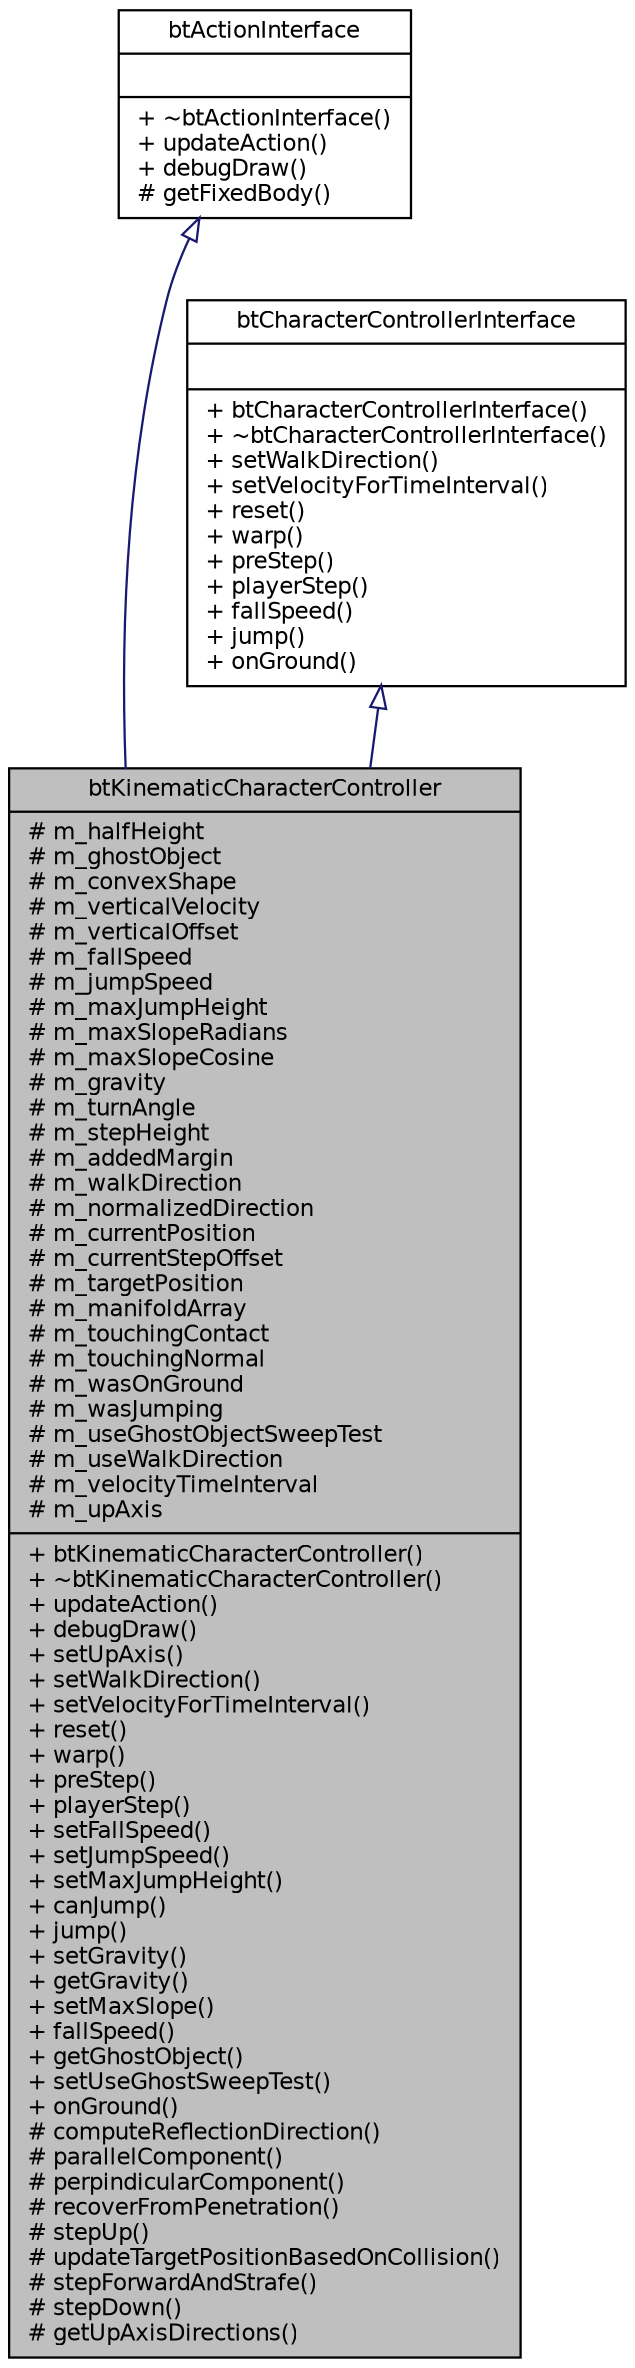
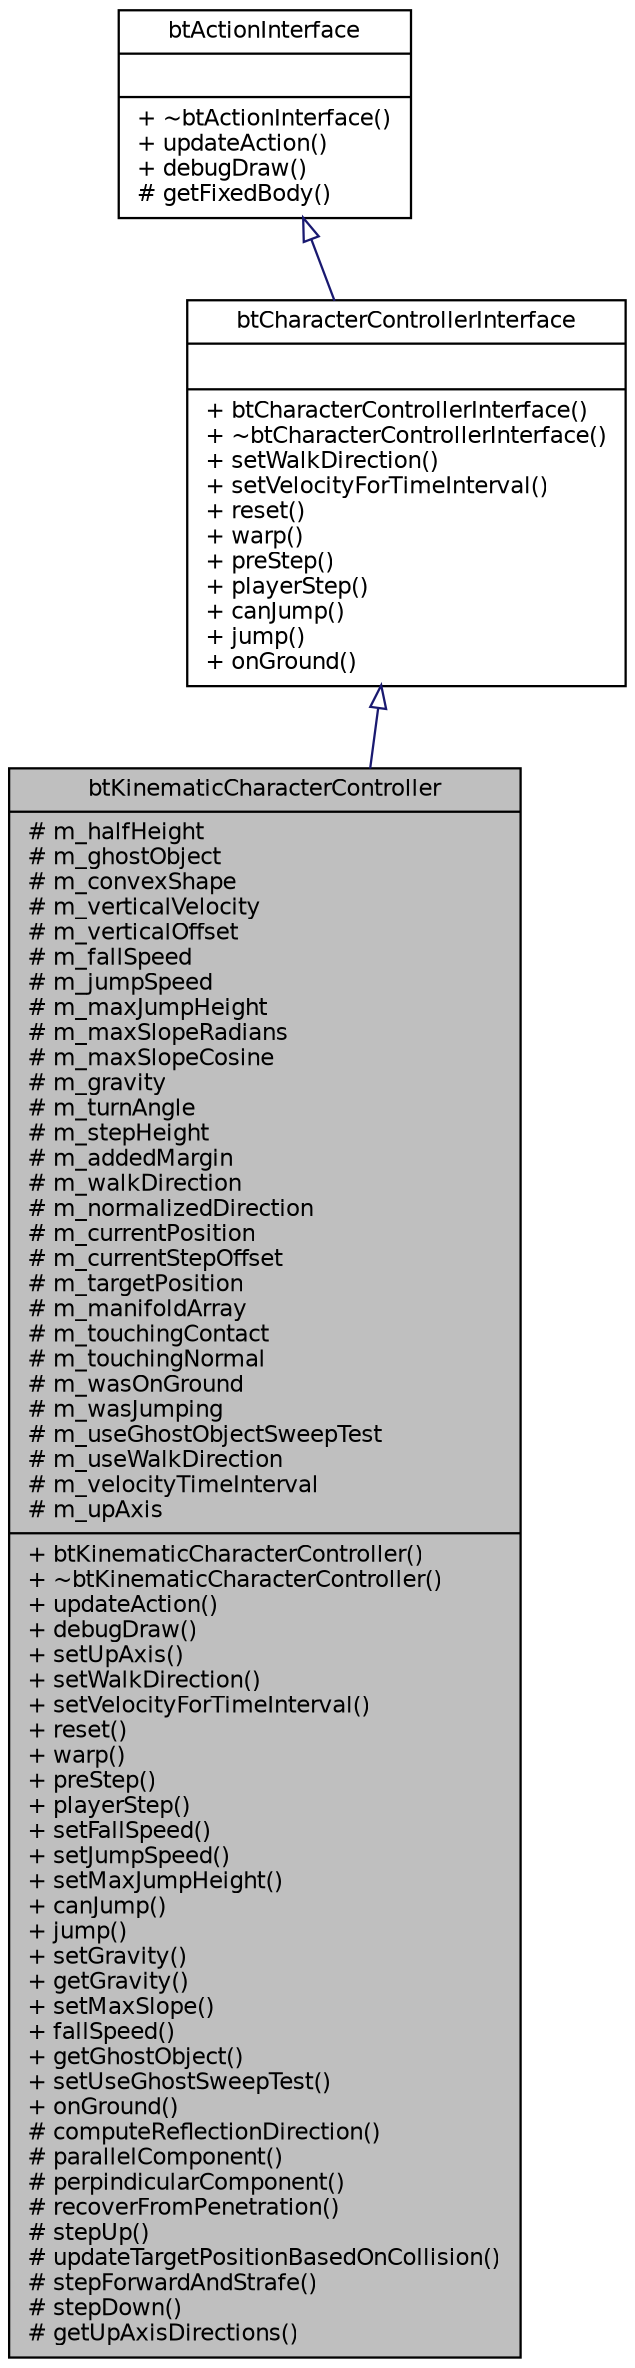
edge "btKinematicCharacterController" -> "btActionInterface": now "btCharacterControllerInterface" -> "btActionInterface"
node "btCharacterControllerInterface": text "+ fallSpeed()" -> "+ canJump()"
